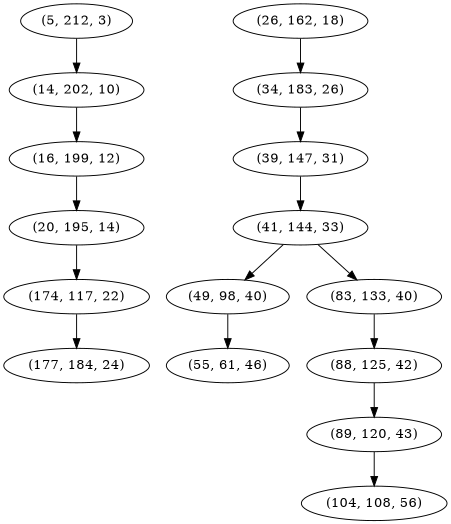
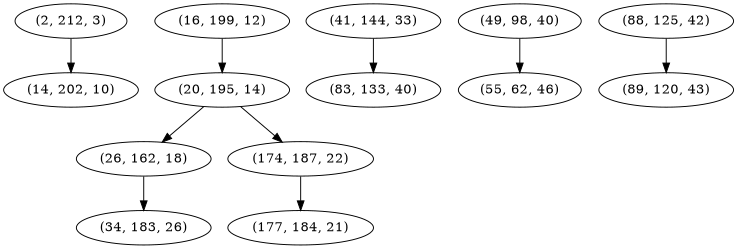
node "(5, 212, 3)": label "(5, 212, 3)" -> "(2, 212, 3)"
edge "(14, 202, 10)" -> "(16, 199, 12)": removed
edge "(20, 195, 14)" -> "(26, 162, 18)": added
node "(39, 147, 31)": removed
edge "(41, 144, 33)" -> "(49, 98, 40)": removed
node "(174, 117, 22)": label "(174, 117, 22)" -> "(174, 187, 22)"
edge "(83, 133, 40)" -> "(88, 125, 42)": removed
node "(177, 184, 24)": label "(177, 184, 24)" -> "(177, 184, 21)"
node "(55, 61, 46)": label "(55, 61, 46)" -> "(55, 62, 46)"
node "(104, 108, 56)": removed
